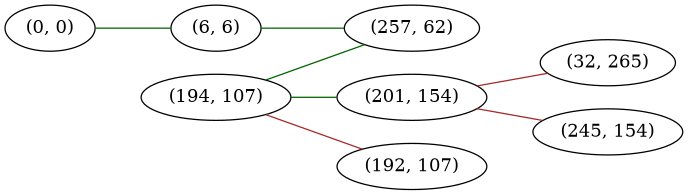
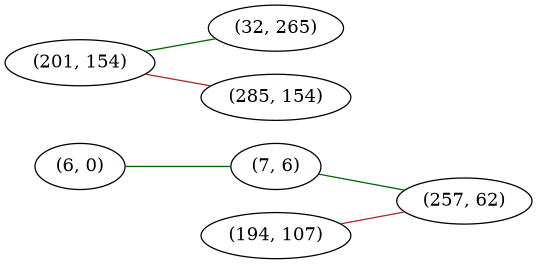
node "(0, 0)": label "(0, 0)" -> "(6, 0)"
node "(6, 6)": label "(6, 6)" -> "(7, 6)"
edge "(257, 62)" -- "(194, 107)": color darkgreen -> brown
edge "(32, 265)" -- "(201, 154)": color brown -> darkgreen
edge "(194, 107)" -- "(201, 154)": removed
node "(245, 154)": label "(245, 154)" -> "(285, 154)"
node "(192, 107)": removed
